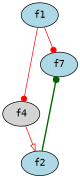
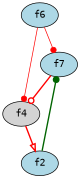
node "f1": label "f1" -> "f6"
edge "f7" -> "f4": added
edge "f4" -> "f2": style solid -> bold
